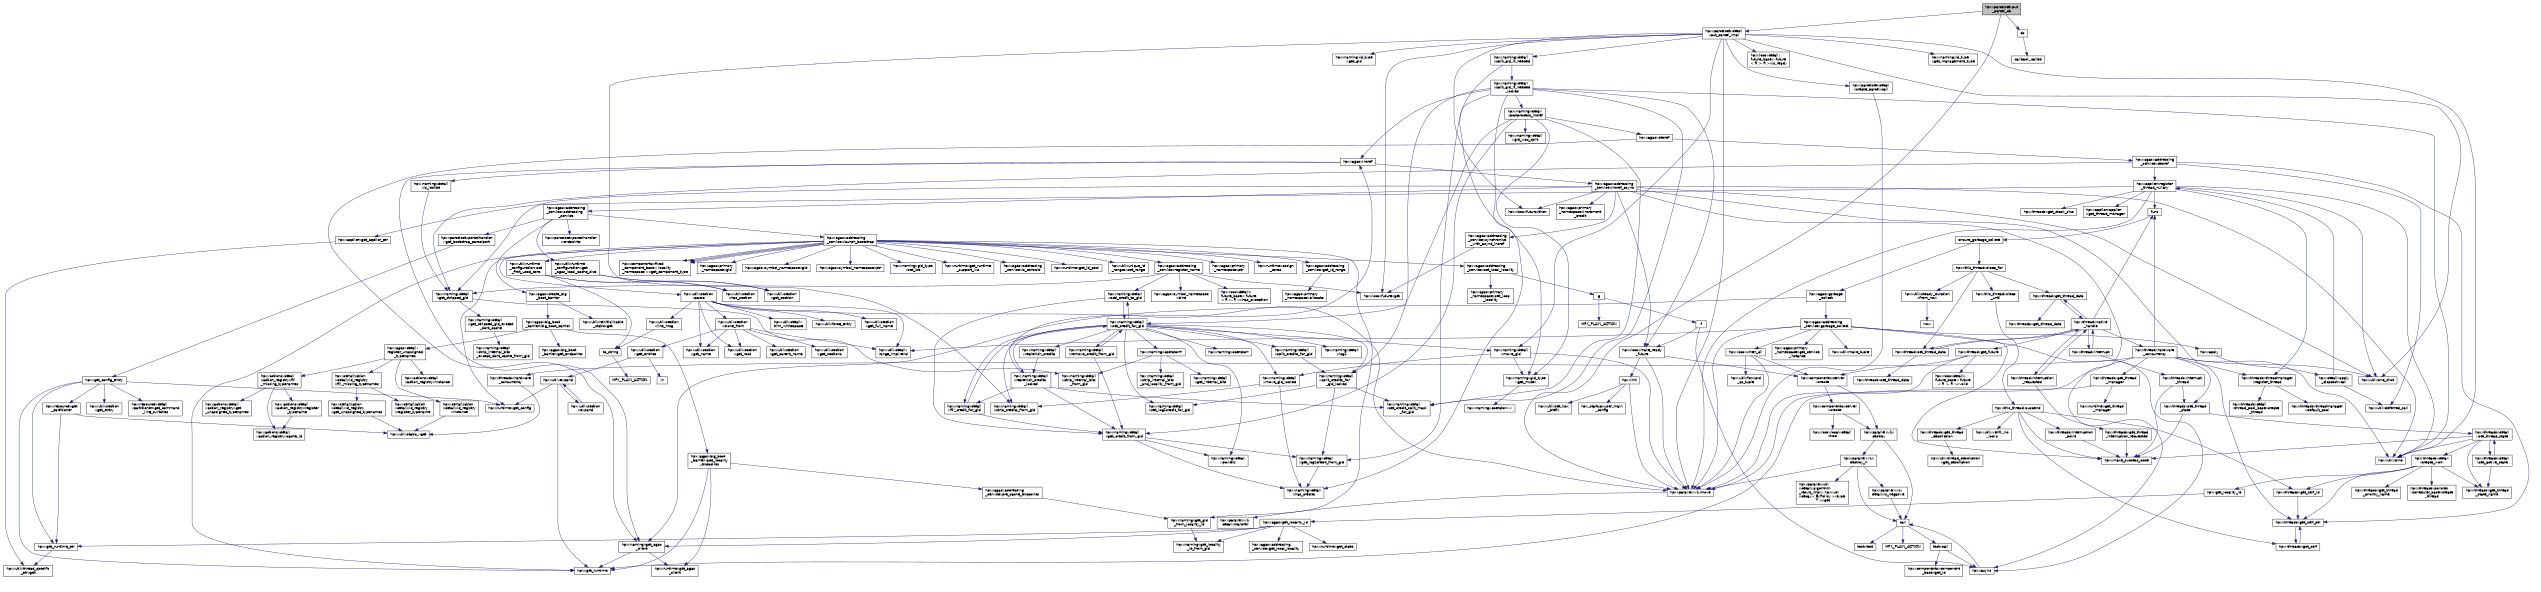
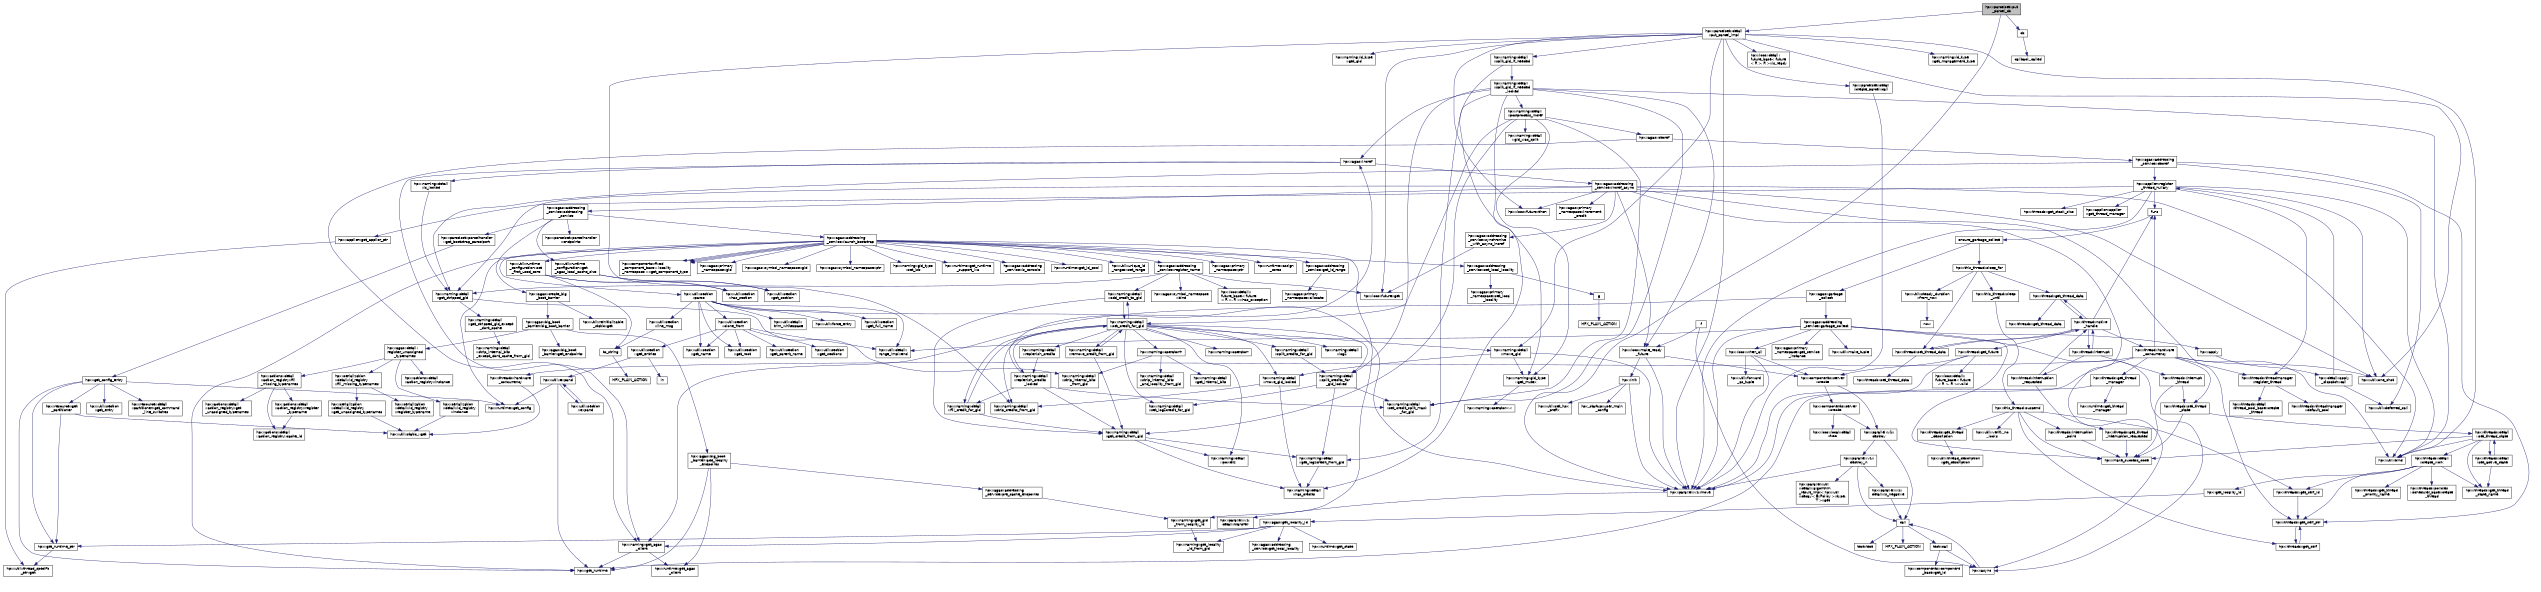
edge "g" -> "f": removed
edge "hpx::thread::native _handle" -> "hpx::thread::interruption _requested": now "hpx::thread::interrupt" -> "hpx::thread::interruption _requested"
